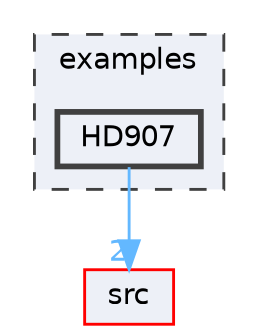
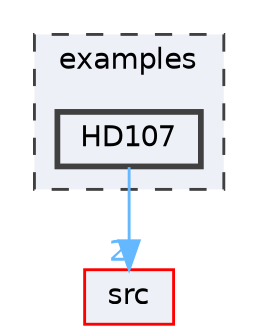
node "HD907": label "HD907" -> "HD107"
